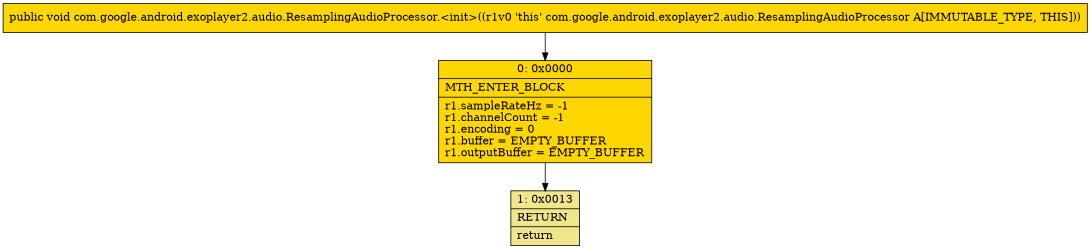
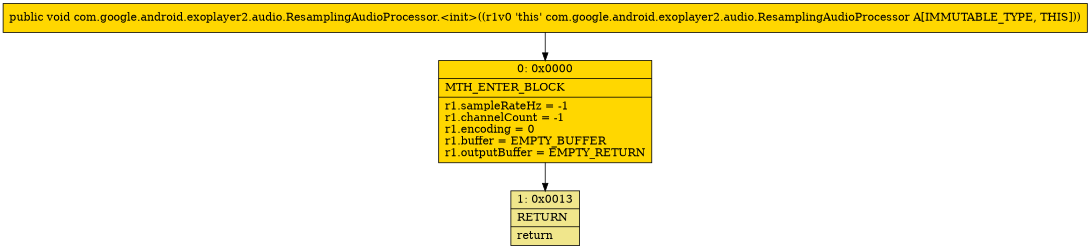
node "0: 0x0000": text "r1.outputBuffer = EMPTY_BUFFER" -> "r1.outputBuffer = EMPTY_RETURN"
